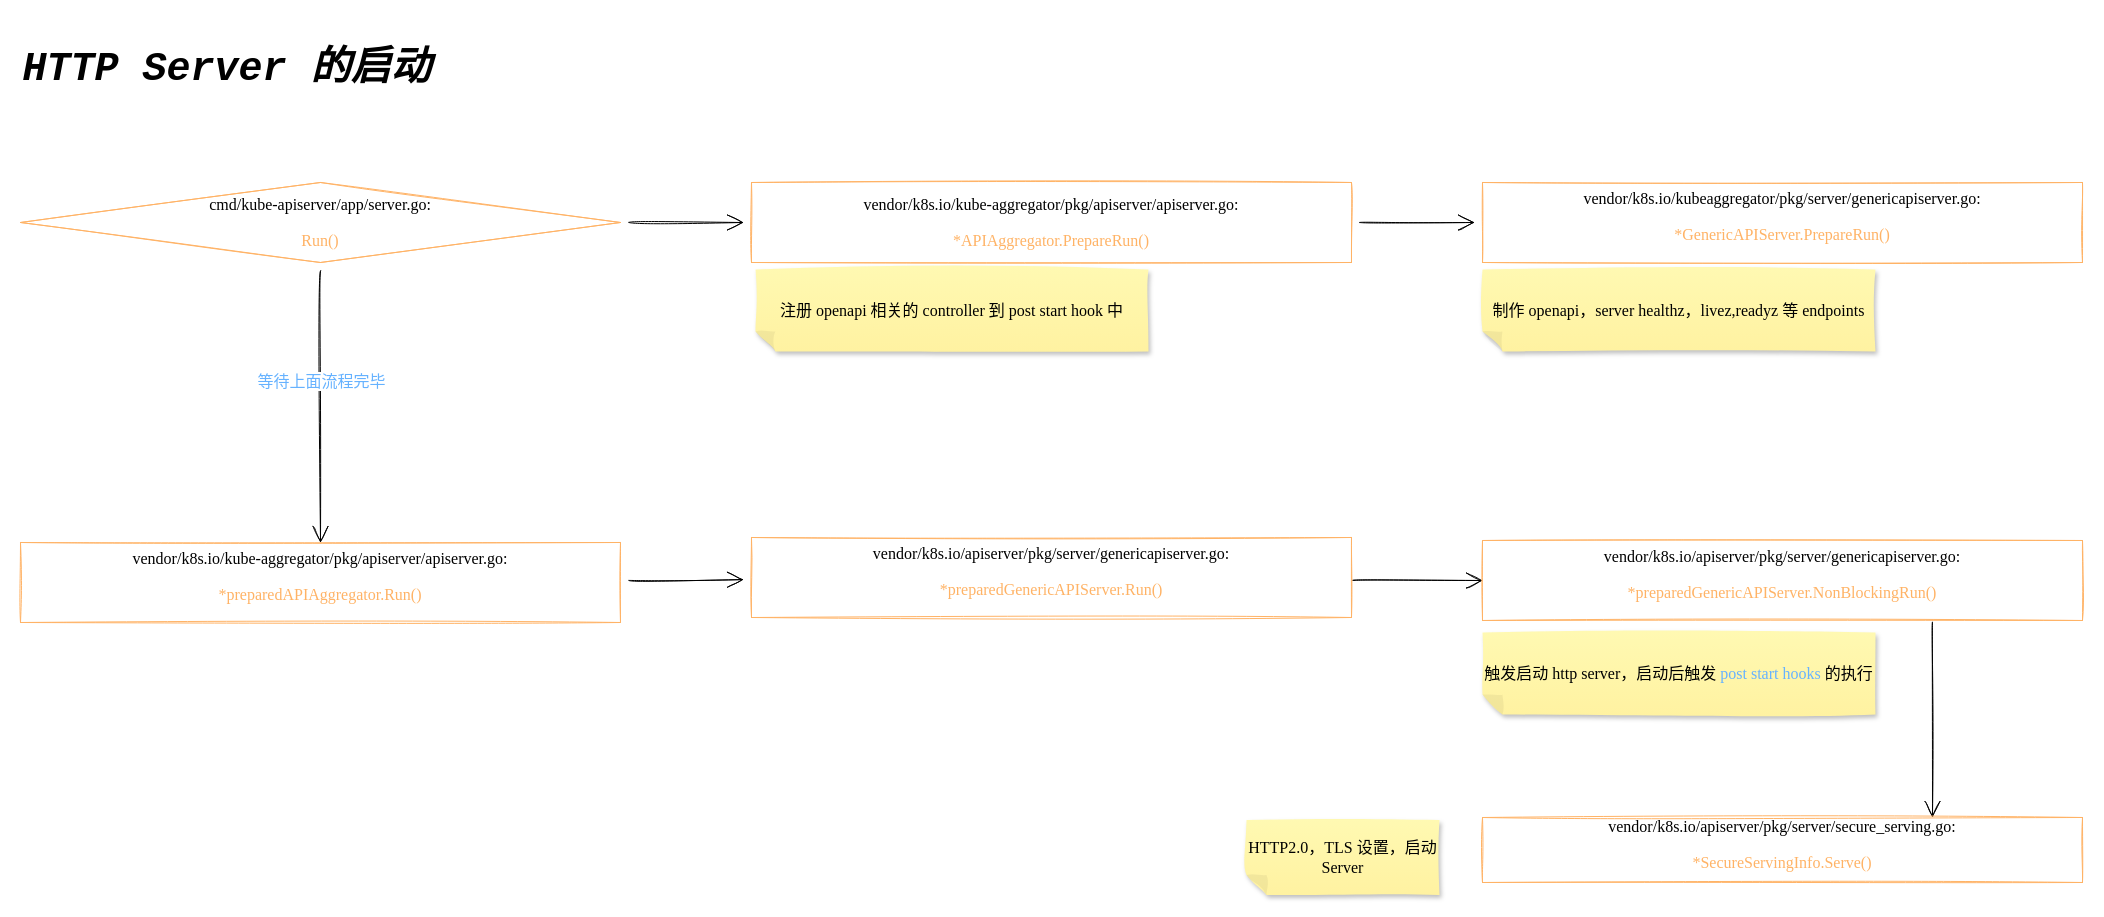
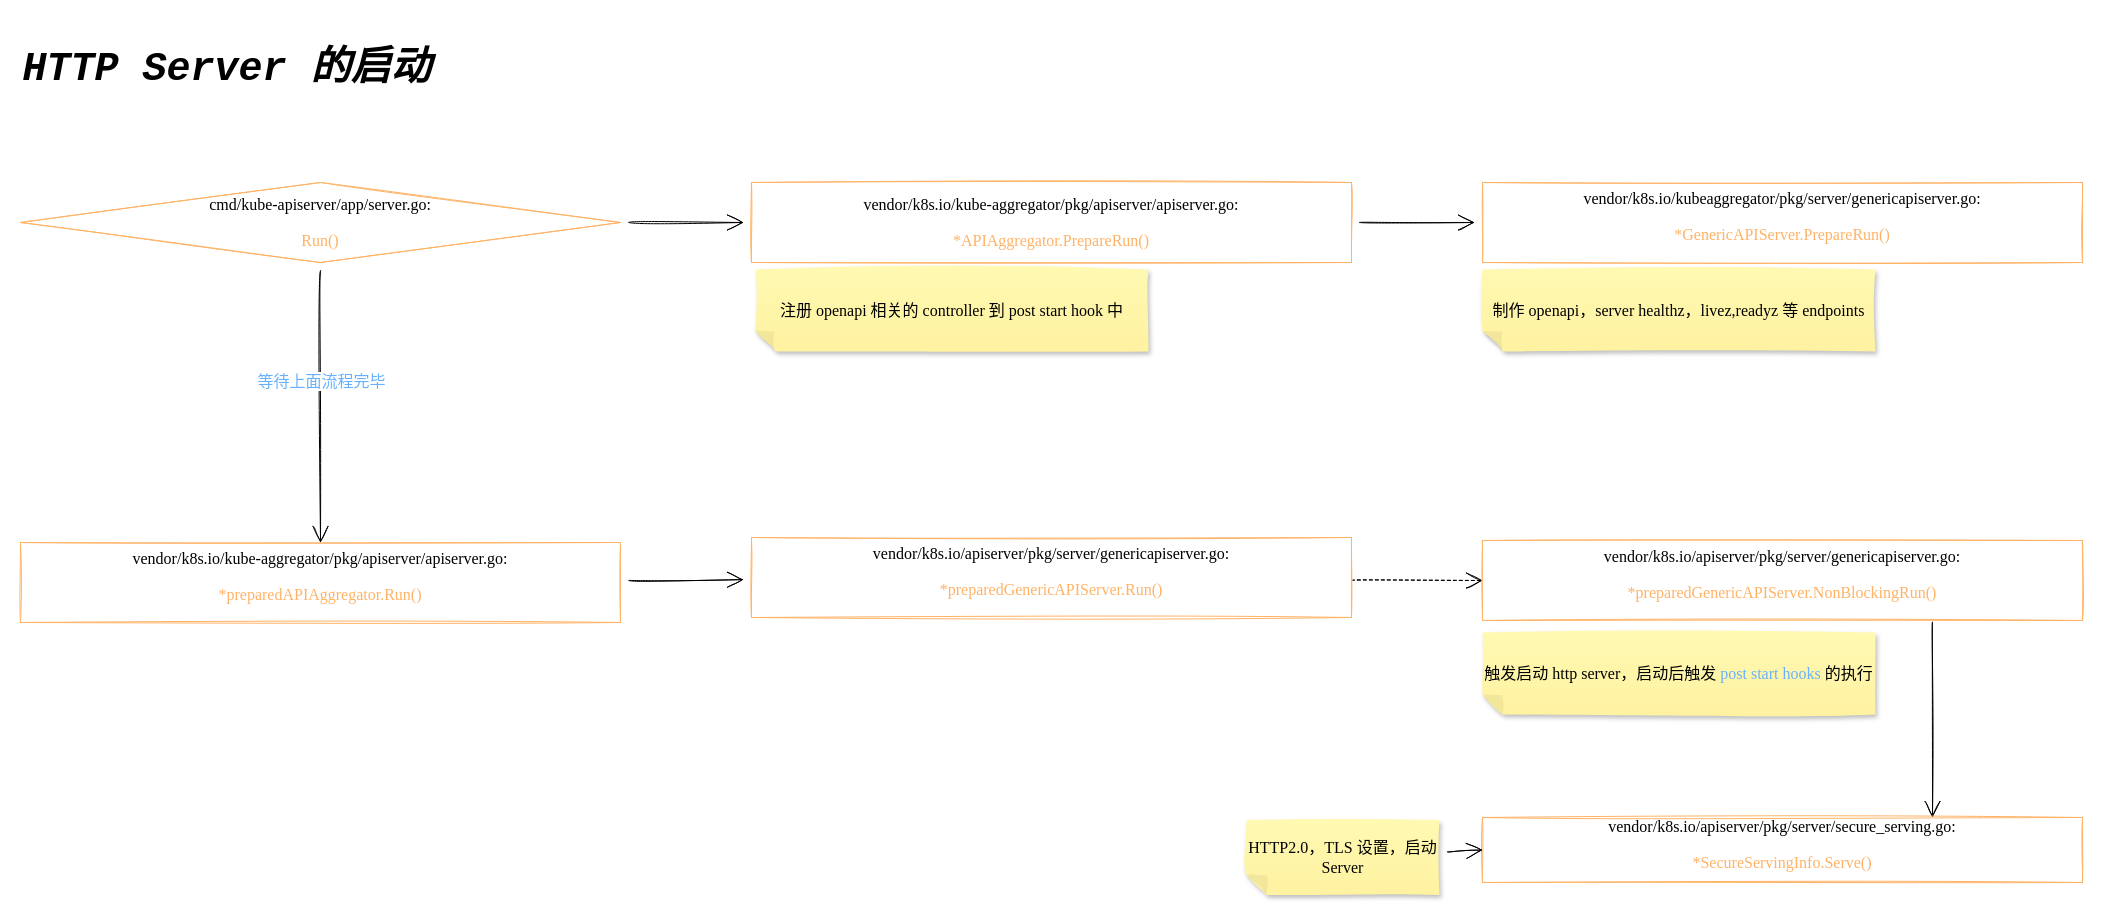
edge "vendor/k8s.io/apiserver/pkg/server/genericapiserver.go: *preparedGenericAPIServer.Run()" -> "vendor/k8s.io/apiserver/pkg/server/genericapiserver.go: *preparedGenericAPIServer.NonBlockingRun()": style solid -> dashed
edge "HTTP2.0，TLS 设置，启动 Server" -> "vendor/k8s.io/apiserver/pkg/server/secure_serving.go: *SecureServingInfo.Serve()": added
